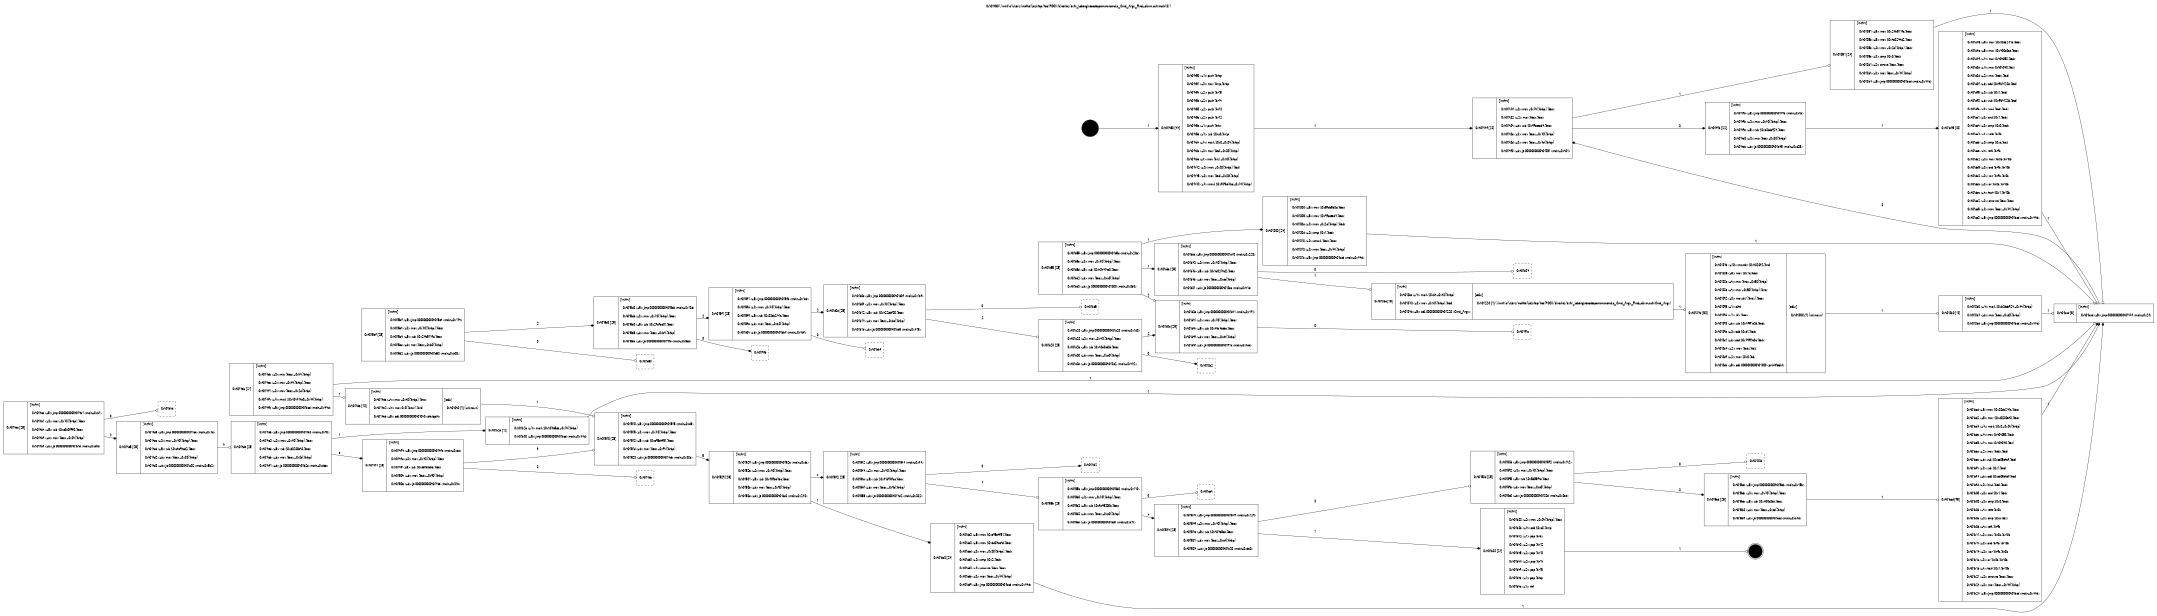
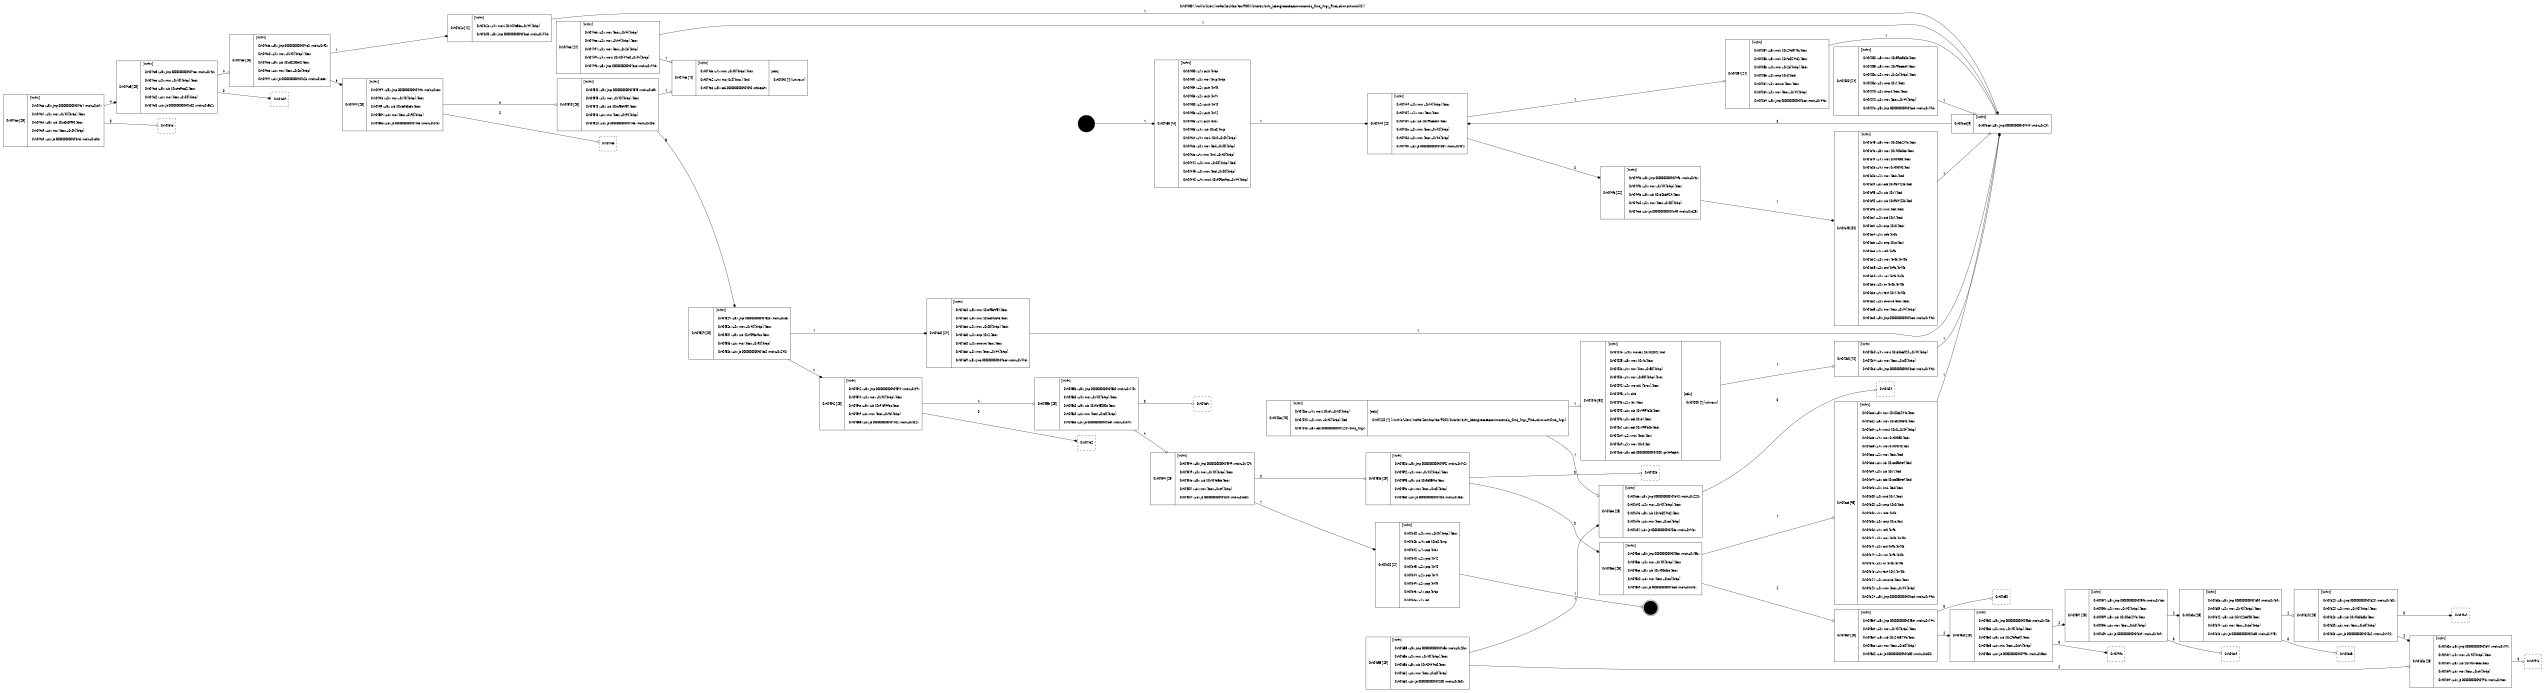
node "0x401a02": added
edge "0x401655 [25]" -> "0x401800 [27]": removed, label "1"
edge "0x40166e [25]" -> "0x40186c [15]": reversed
edge "0x4017de [13]" -> "0x401510 [25]": reversed
edge "0x40155b [25]" -> "0x401574 [25]": arrowhead diamond -> odot
edge "0x4015a6 [25]" -> "0x4015bf [25]": added, label "2"
